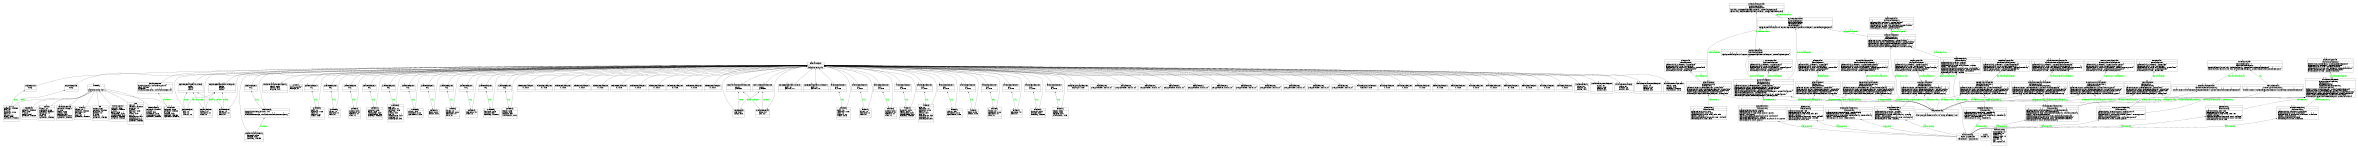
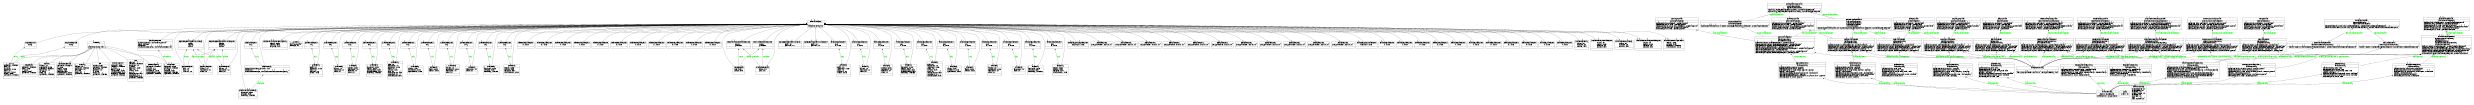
edge "ItemStockForecast" -> "ForecastController": label "body" -> "item_stock_forecast"
edge "CompanyManagement" -> "LocationRepository": now "CompanyManagement" -> "RegisterAuthentication"
node "FileManagement": text "management_from" -> "management_utility"
node "Account": text "password : str" -> "password : future"
